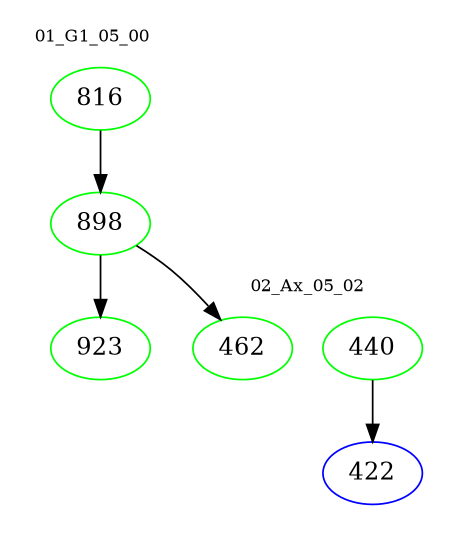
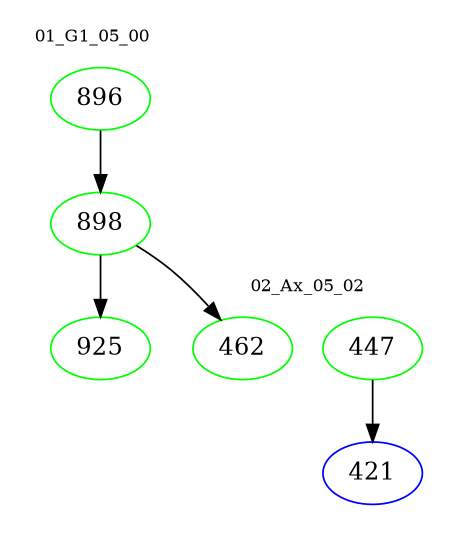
node "816": label "816" -> "896"
node "923": label "923" -> "925"
node "440": label "440" -> "447"
node "422": label "422" -> "421"
